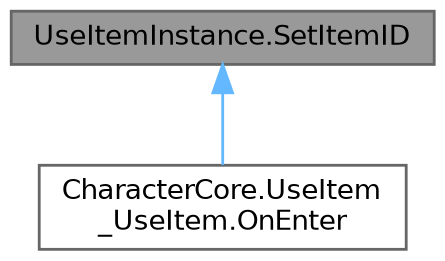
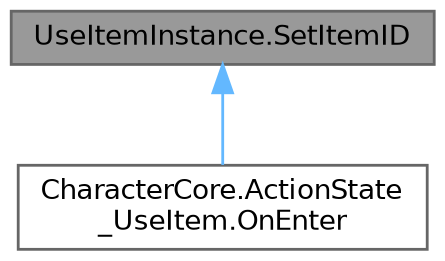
node "CharacterCore.UseItem _UseItem.OnEnter": label "CharacterCore.UseItem _UseItem.OnEnter" -> "CharacterCore.ActionState _UseItem.OnEnter"
